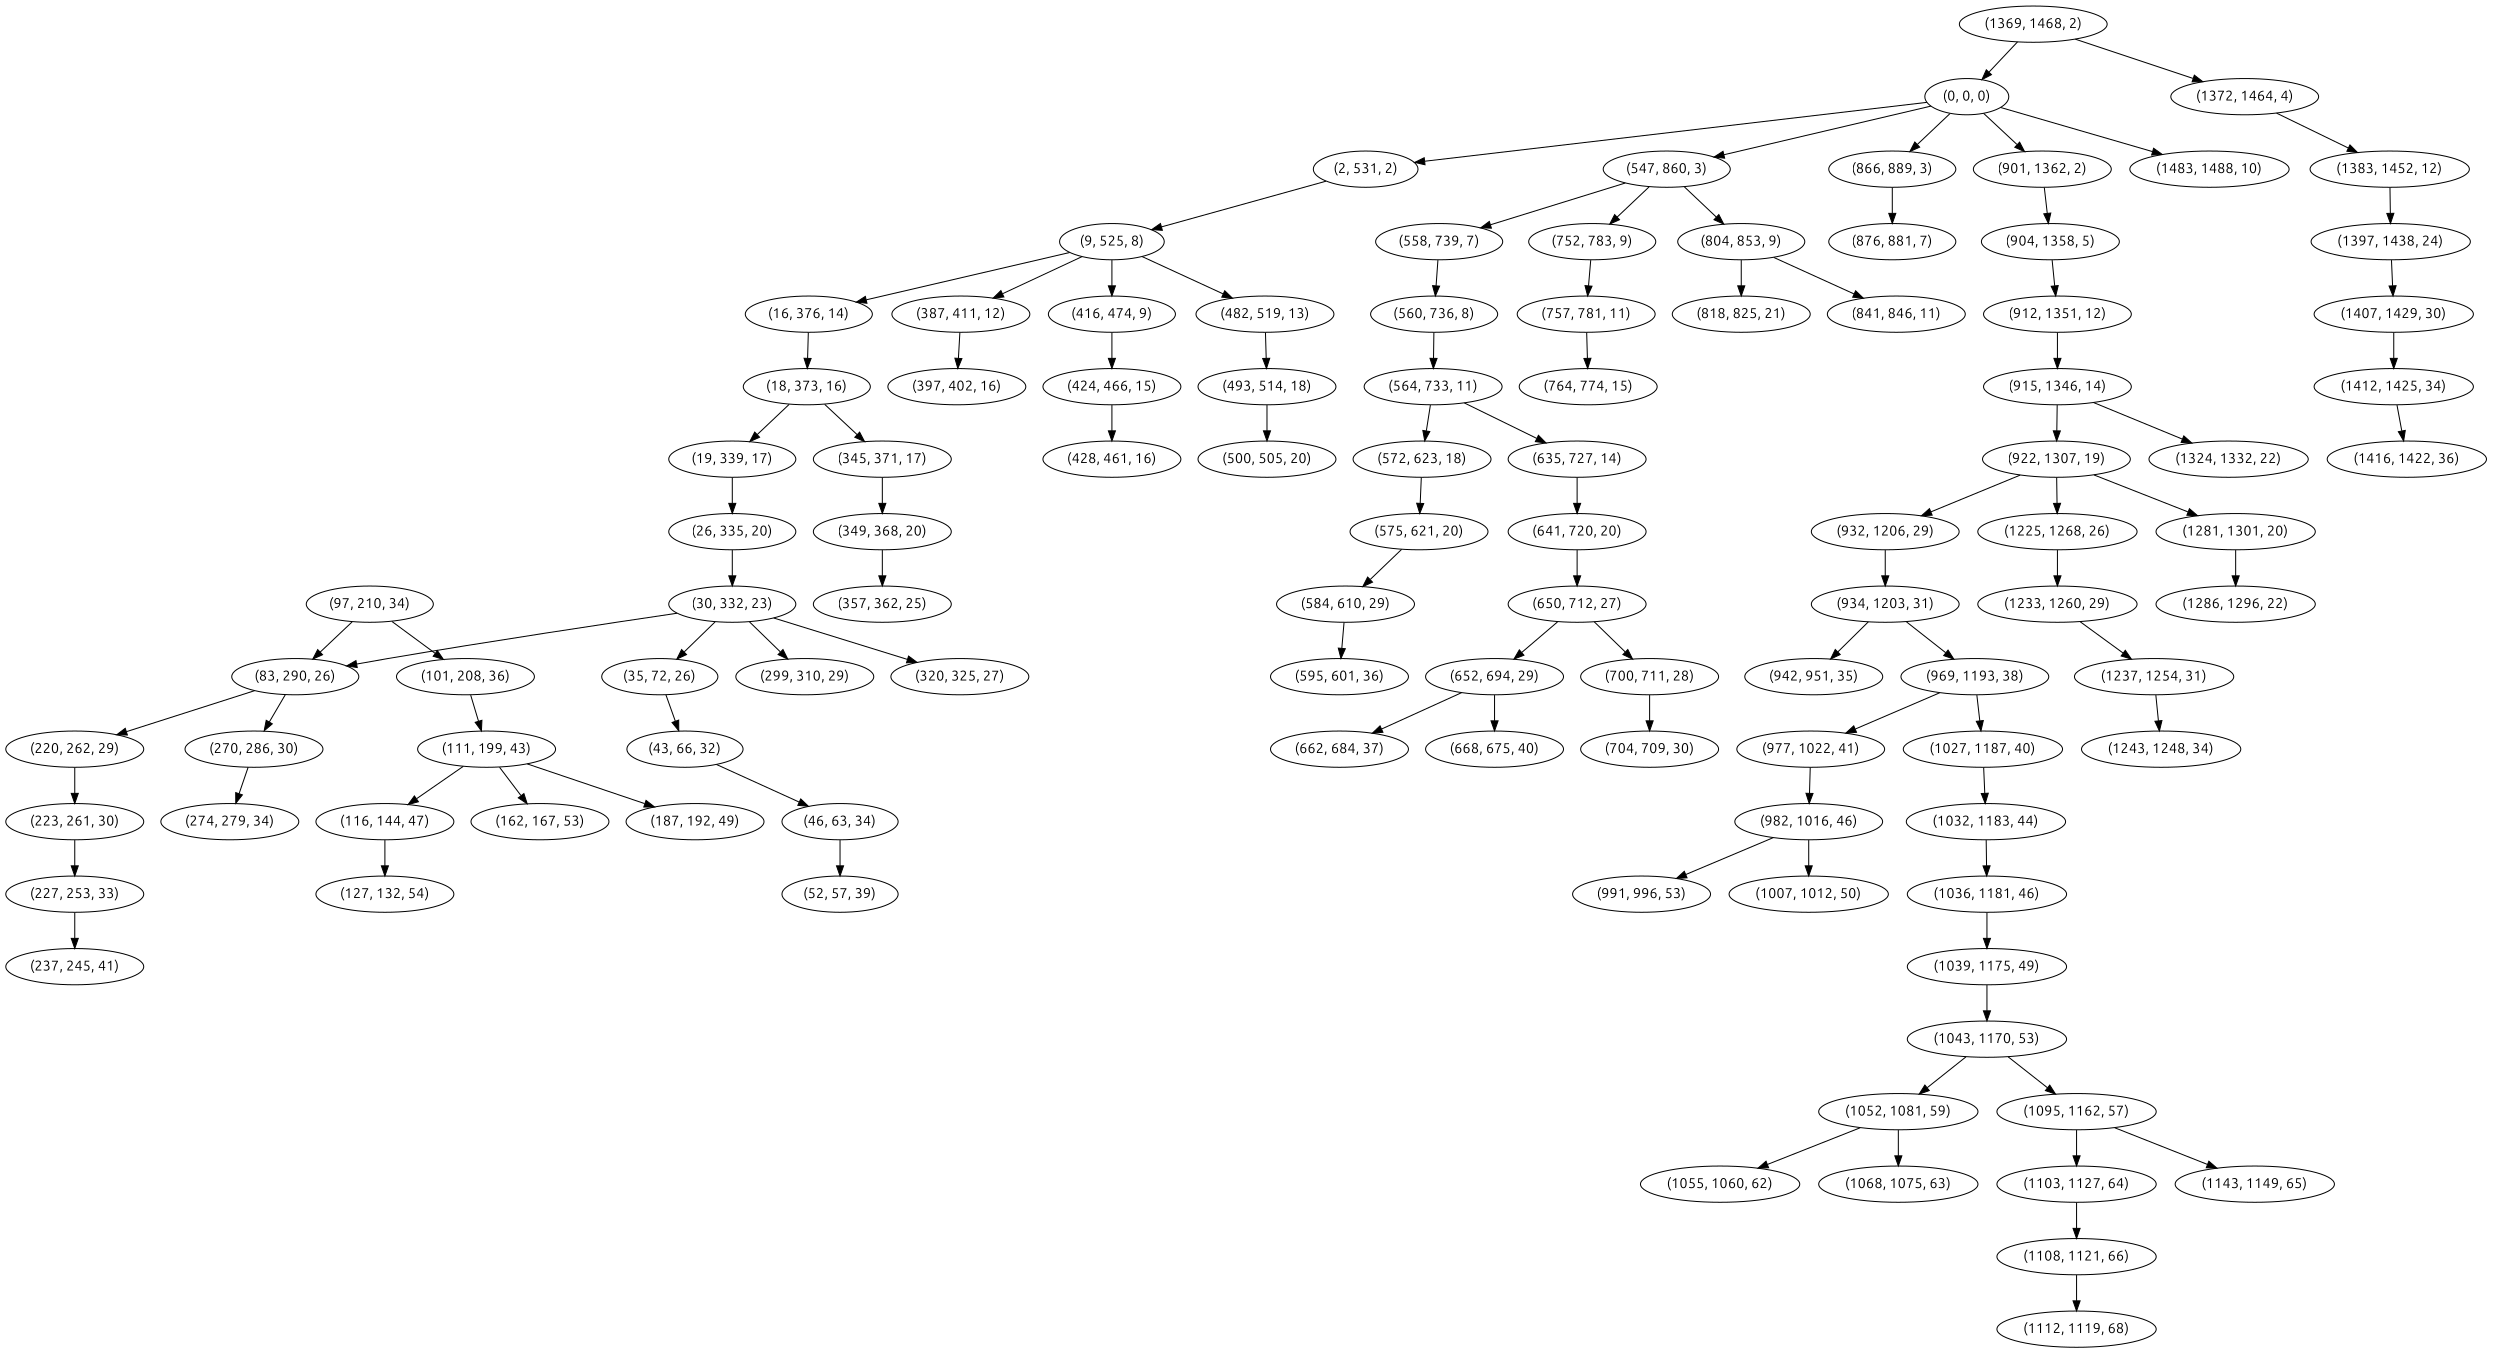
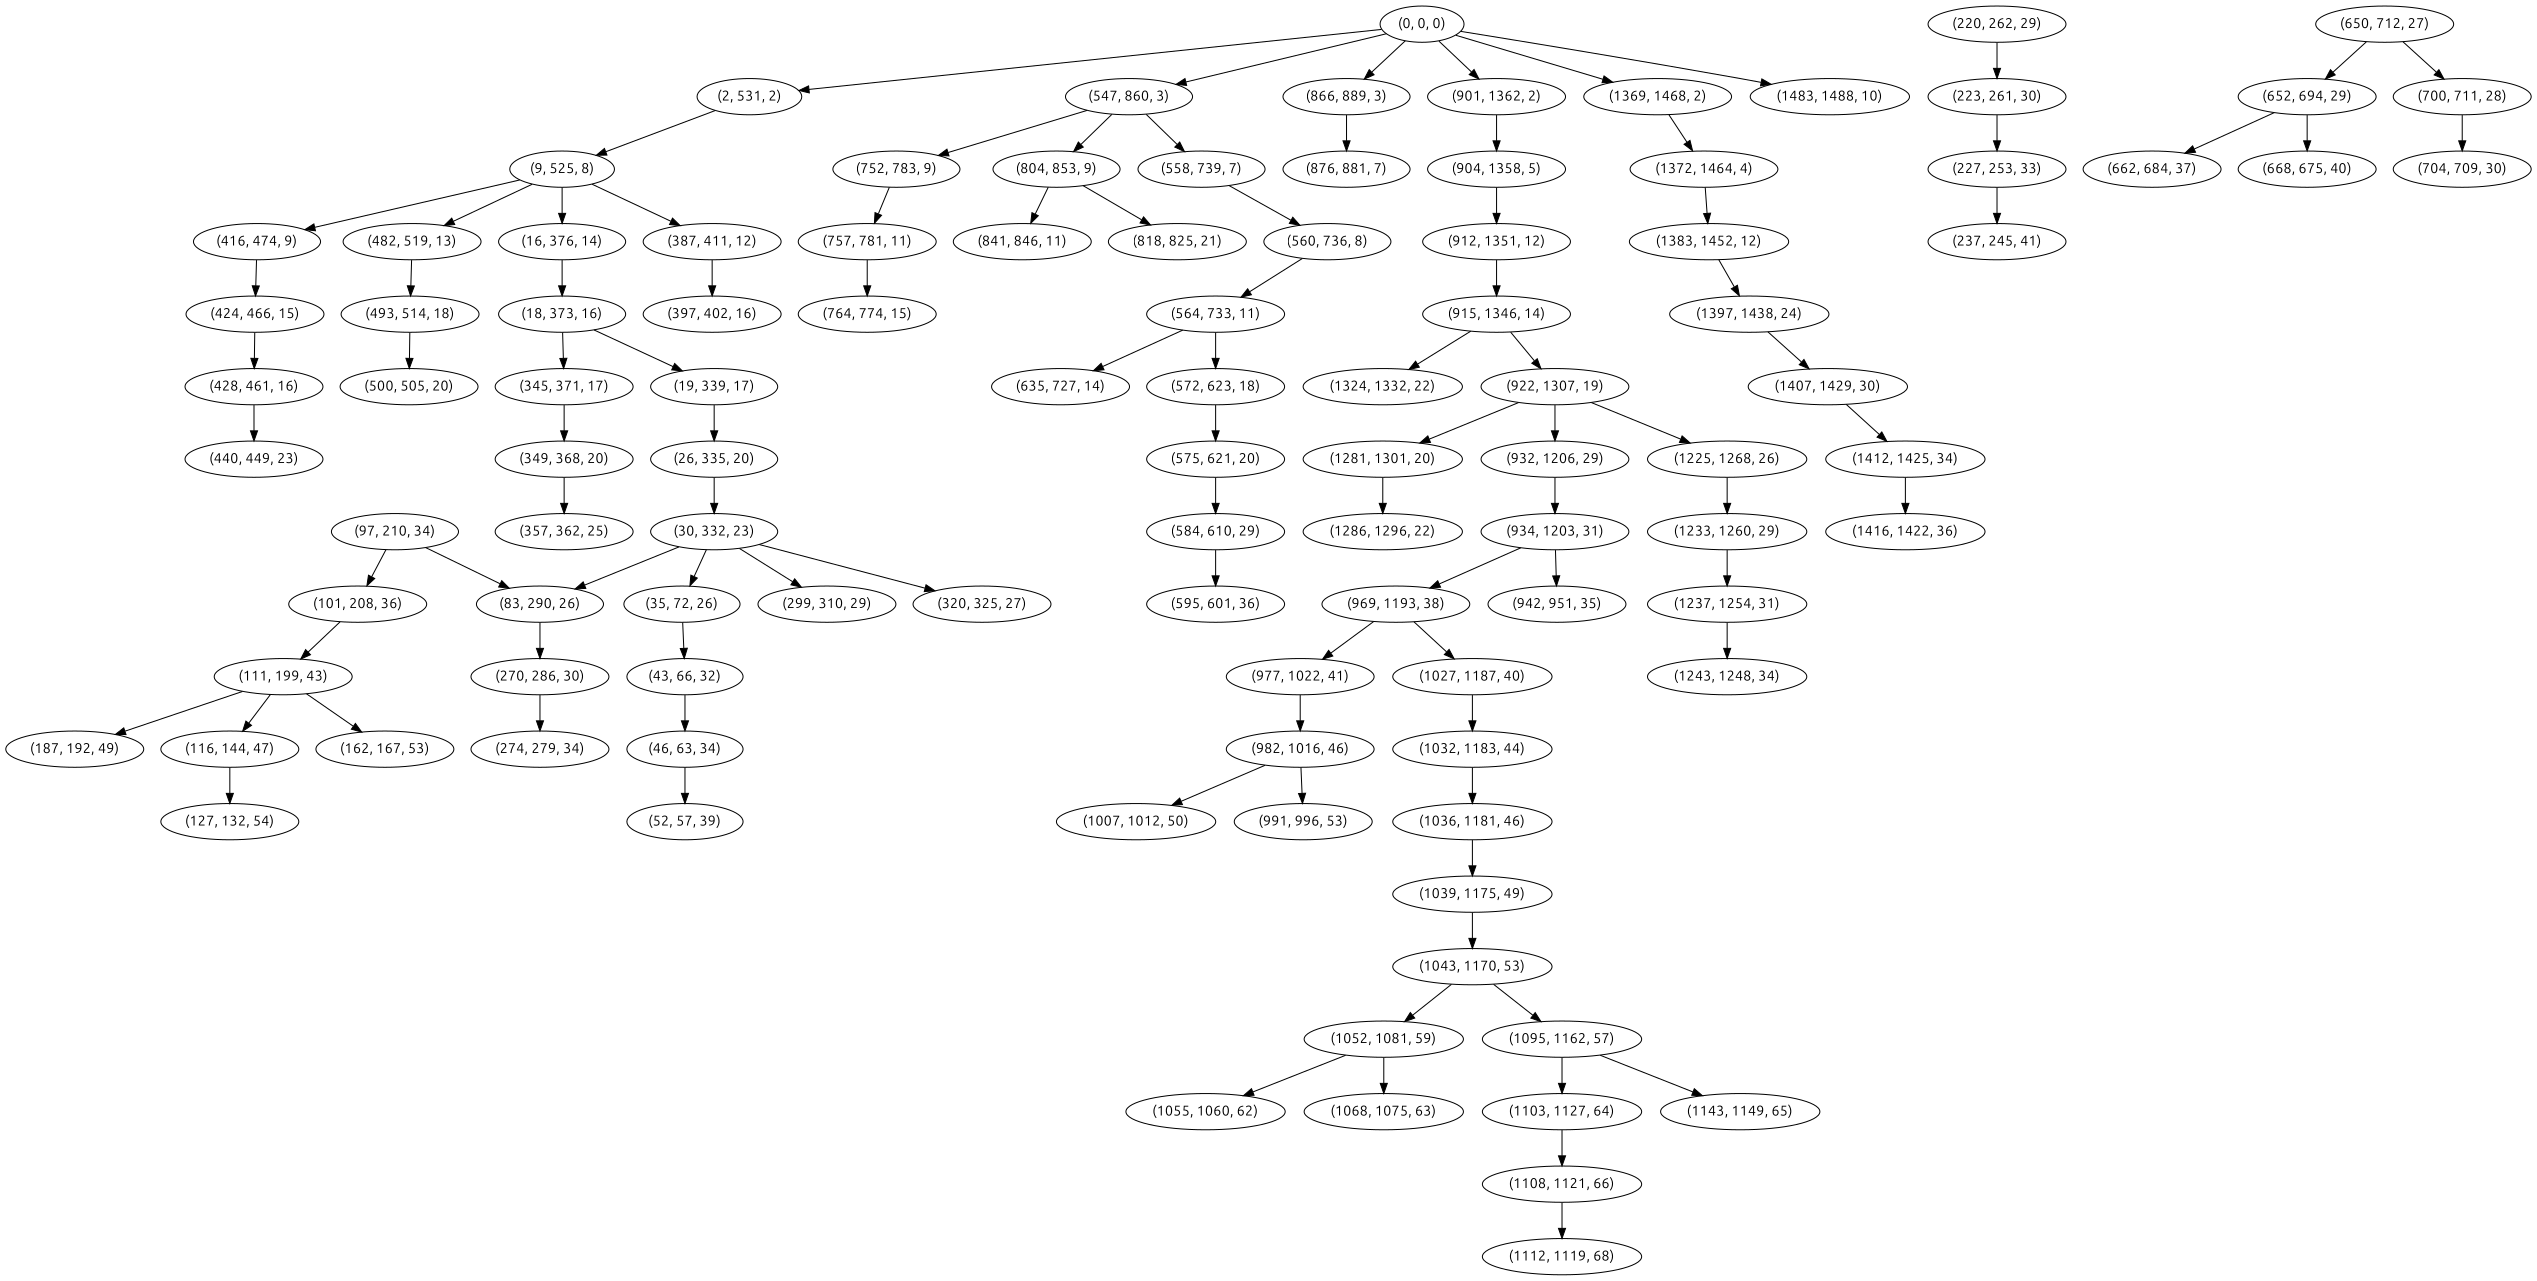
edge "(1369, 1468, 2)" -> "(0, 0, 0)": reversed
node "(440, 449, 23)": added
node "(641, 720, 20)": removed
edge "(83, 290, 26)" -> "(220, 262, 29)": removed
